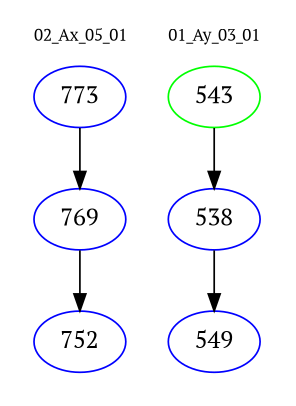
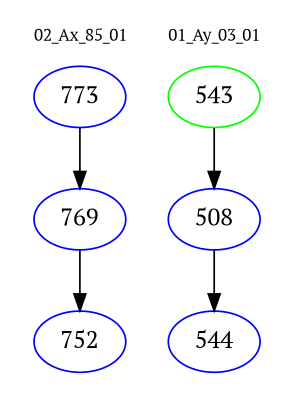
cluster "02_Ax_05_01": label "02_Ax_05_01" -> "02_Ax_85_01"
node "538": label "538" -> "508"
node "549": label "549" -> "544"
